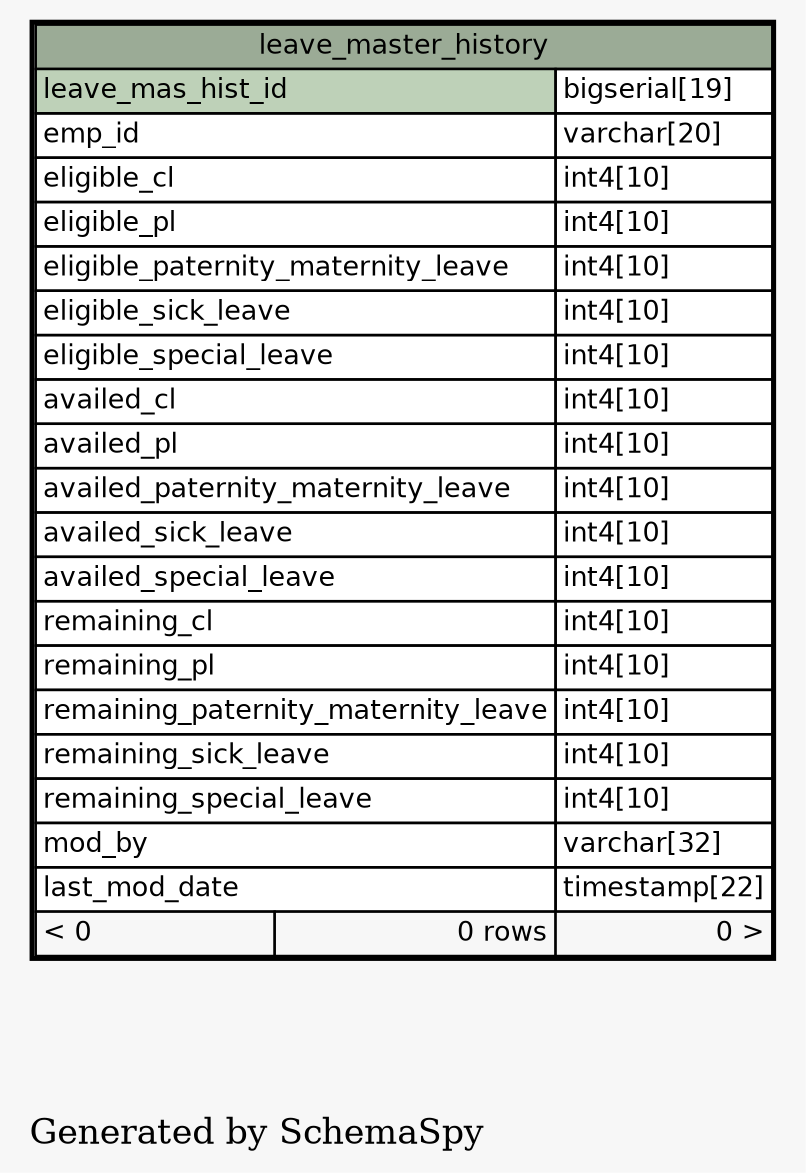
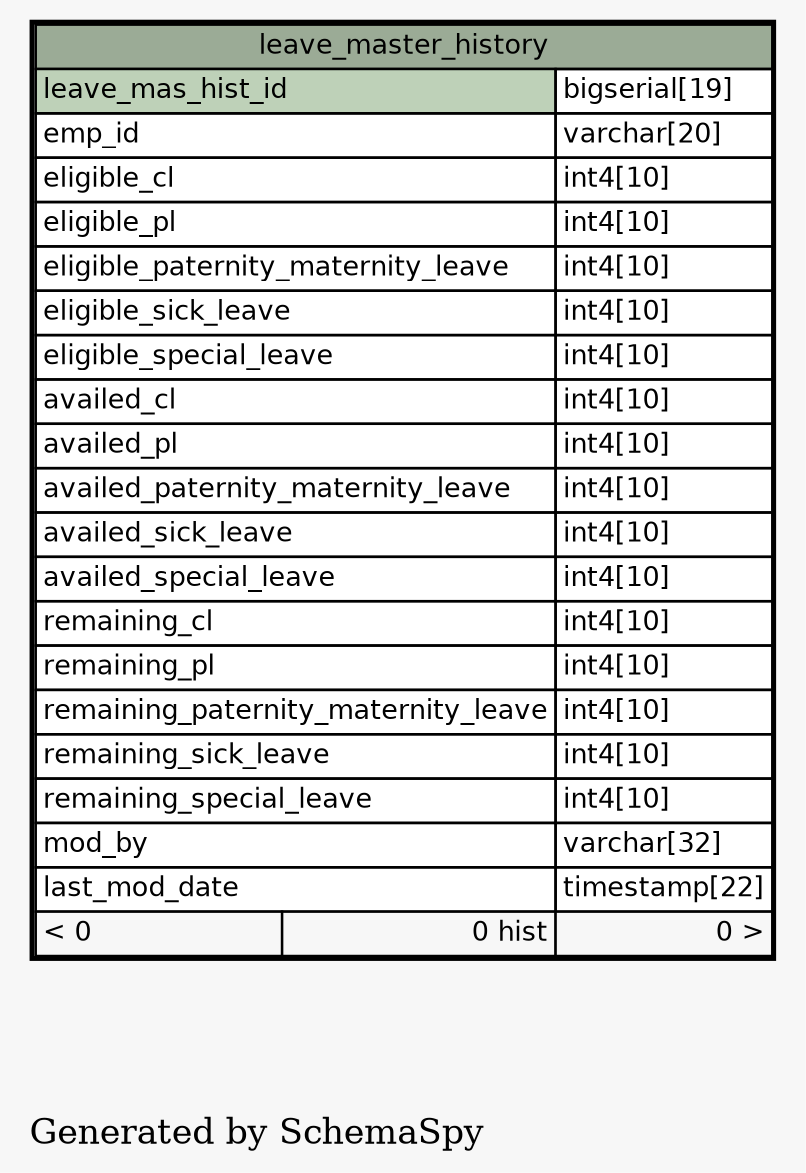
node "leave_master_history": text "0 rows" -> "0 hist"
